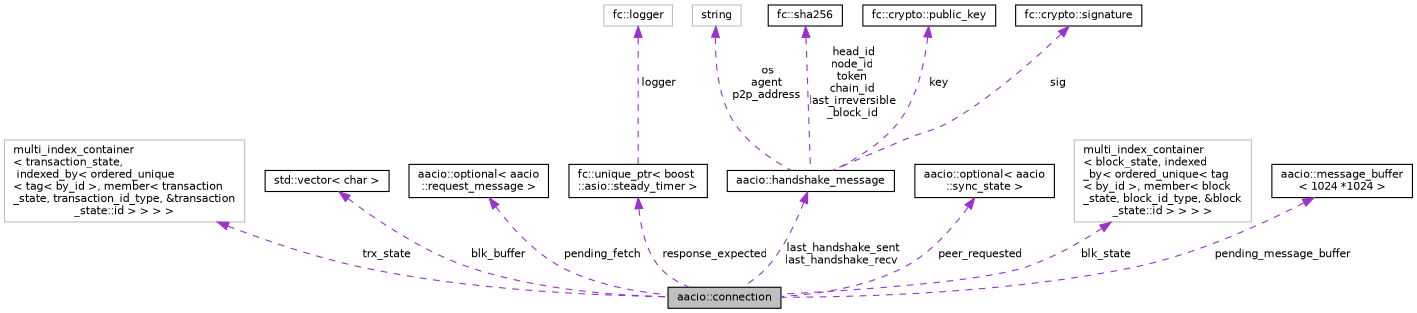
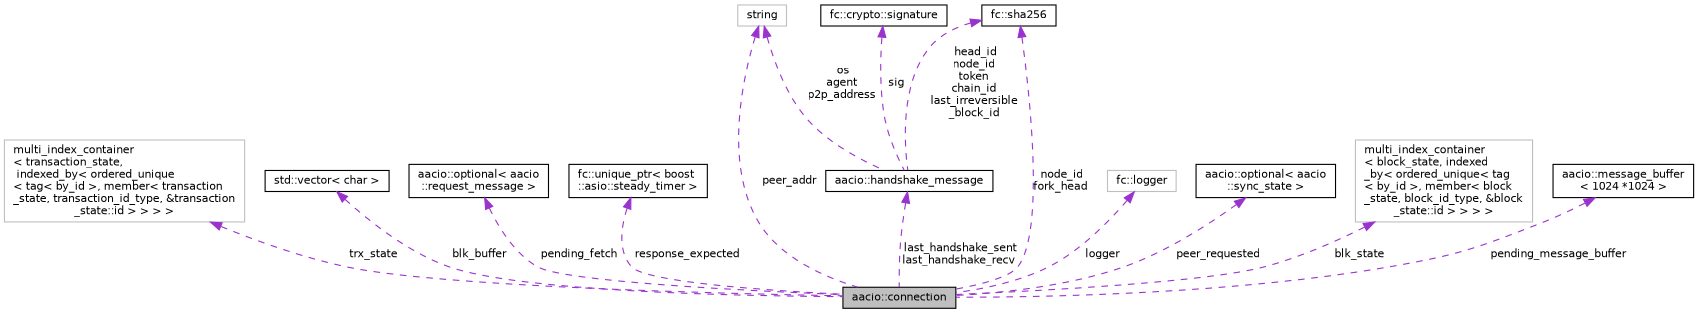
node "fc::crypto::public_key": removed
edge "fc::unique_ptr< boost ::asio::steady_timer >" -> "fc::logger": now "aacio::connection" -> "fc::logger"
edge "aacio::connection" -> "fc::sha256": added, label "node_id fork_head"
edge "aacio::connection" -> "string": added, label "peer_addr"
